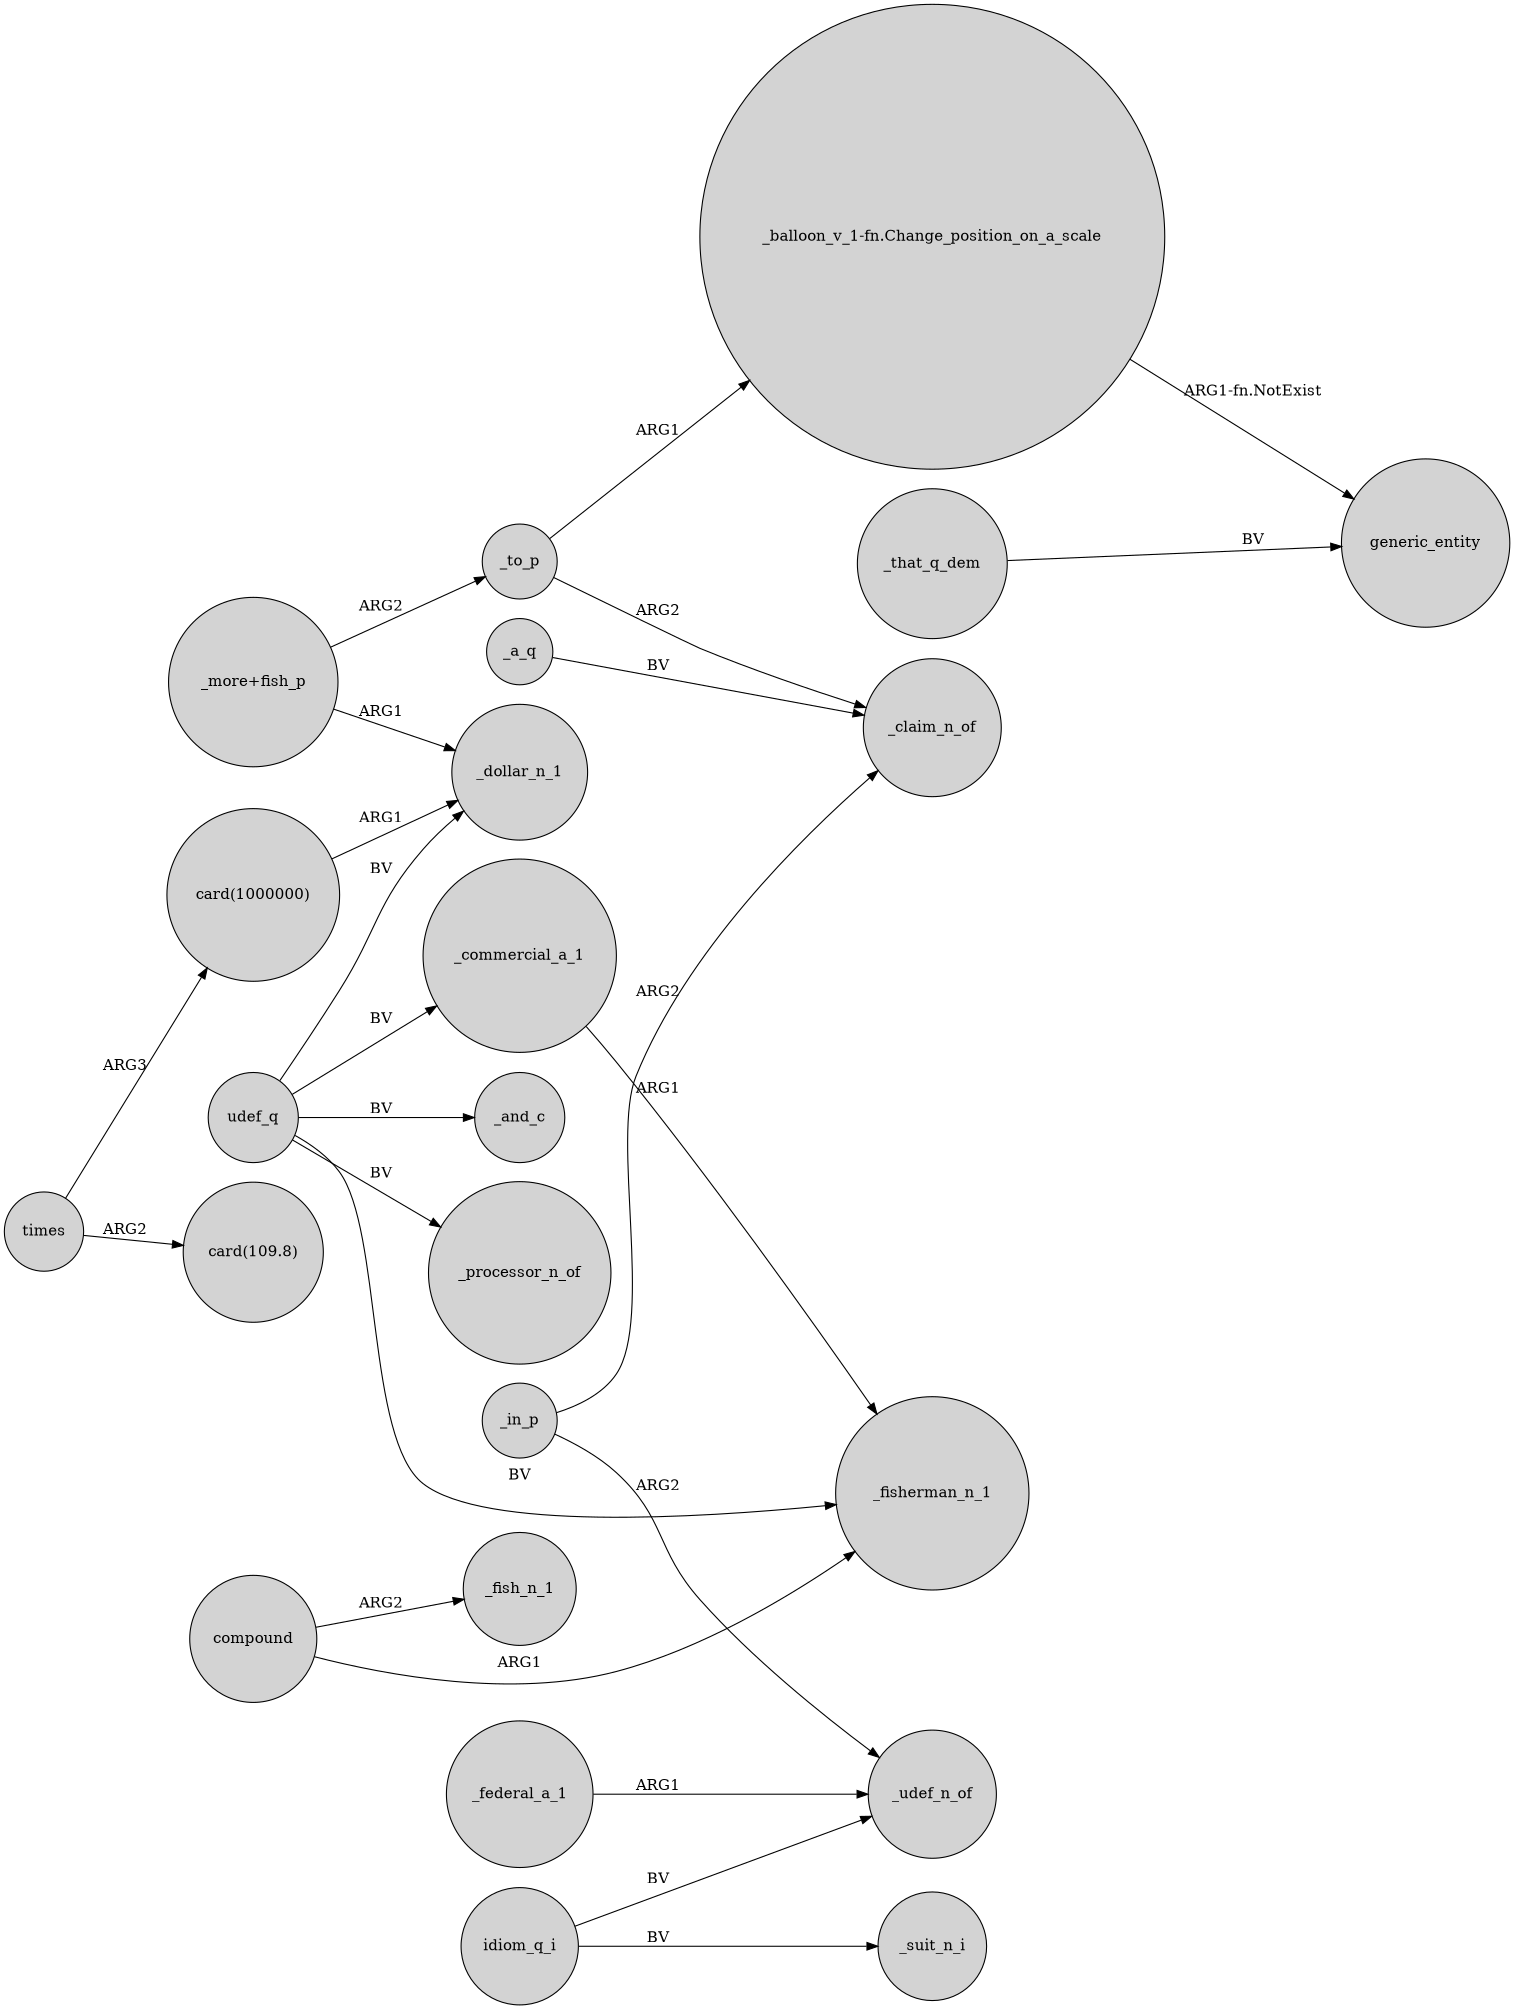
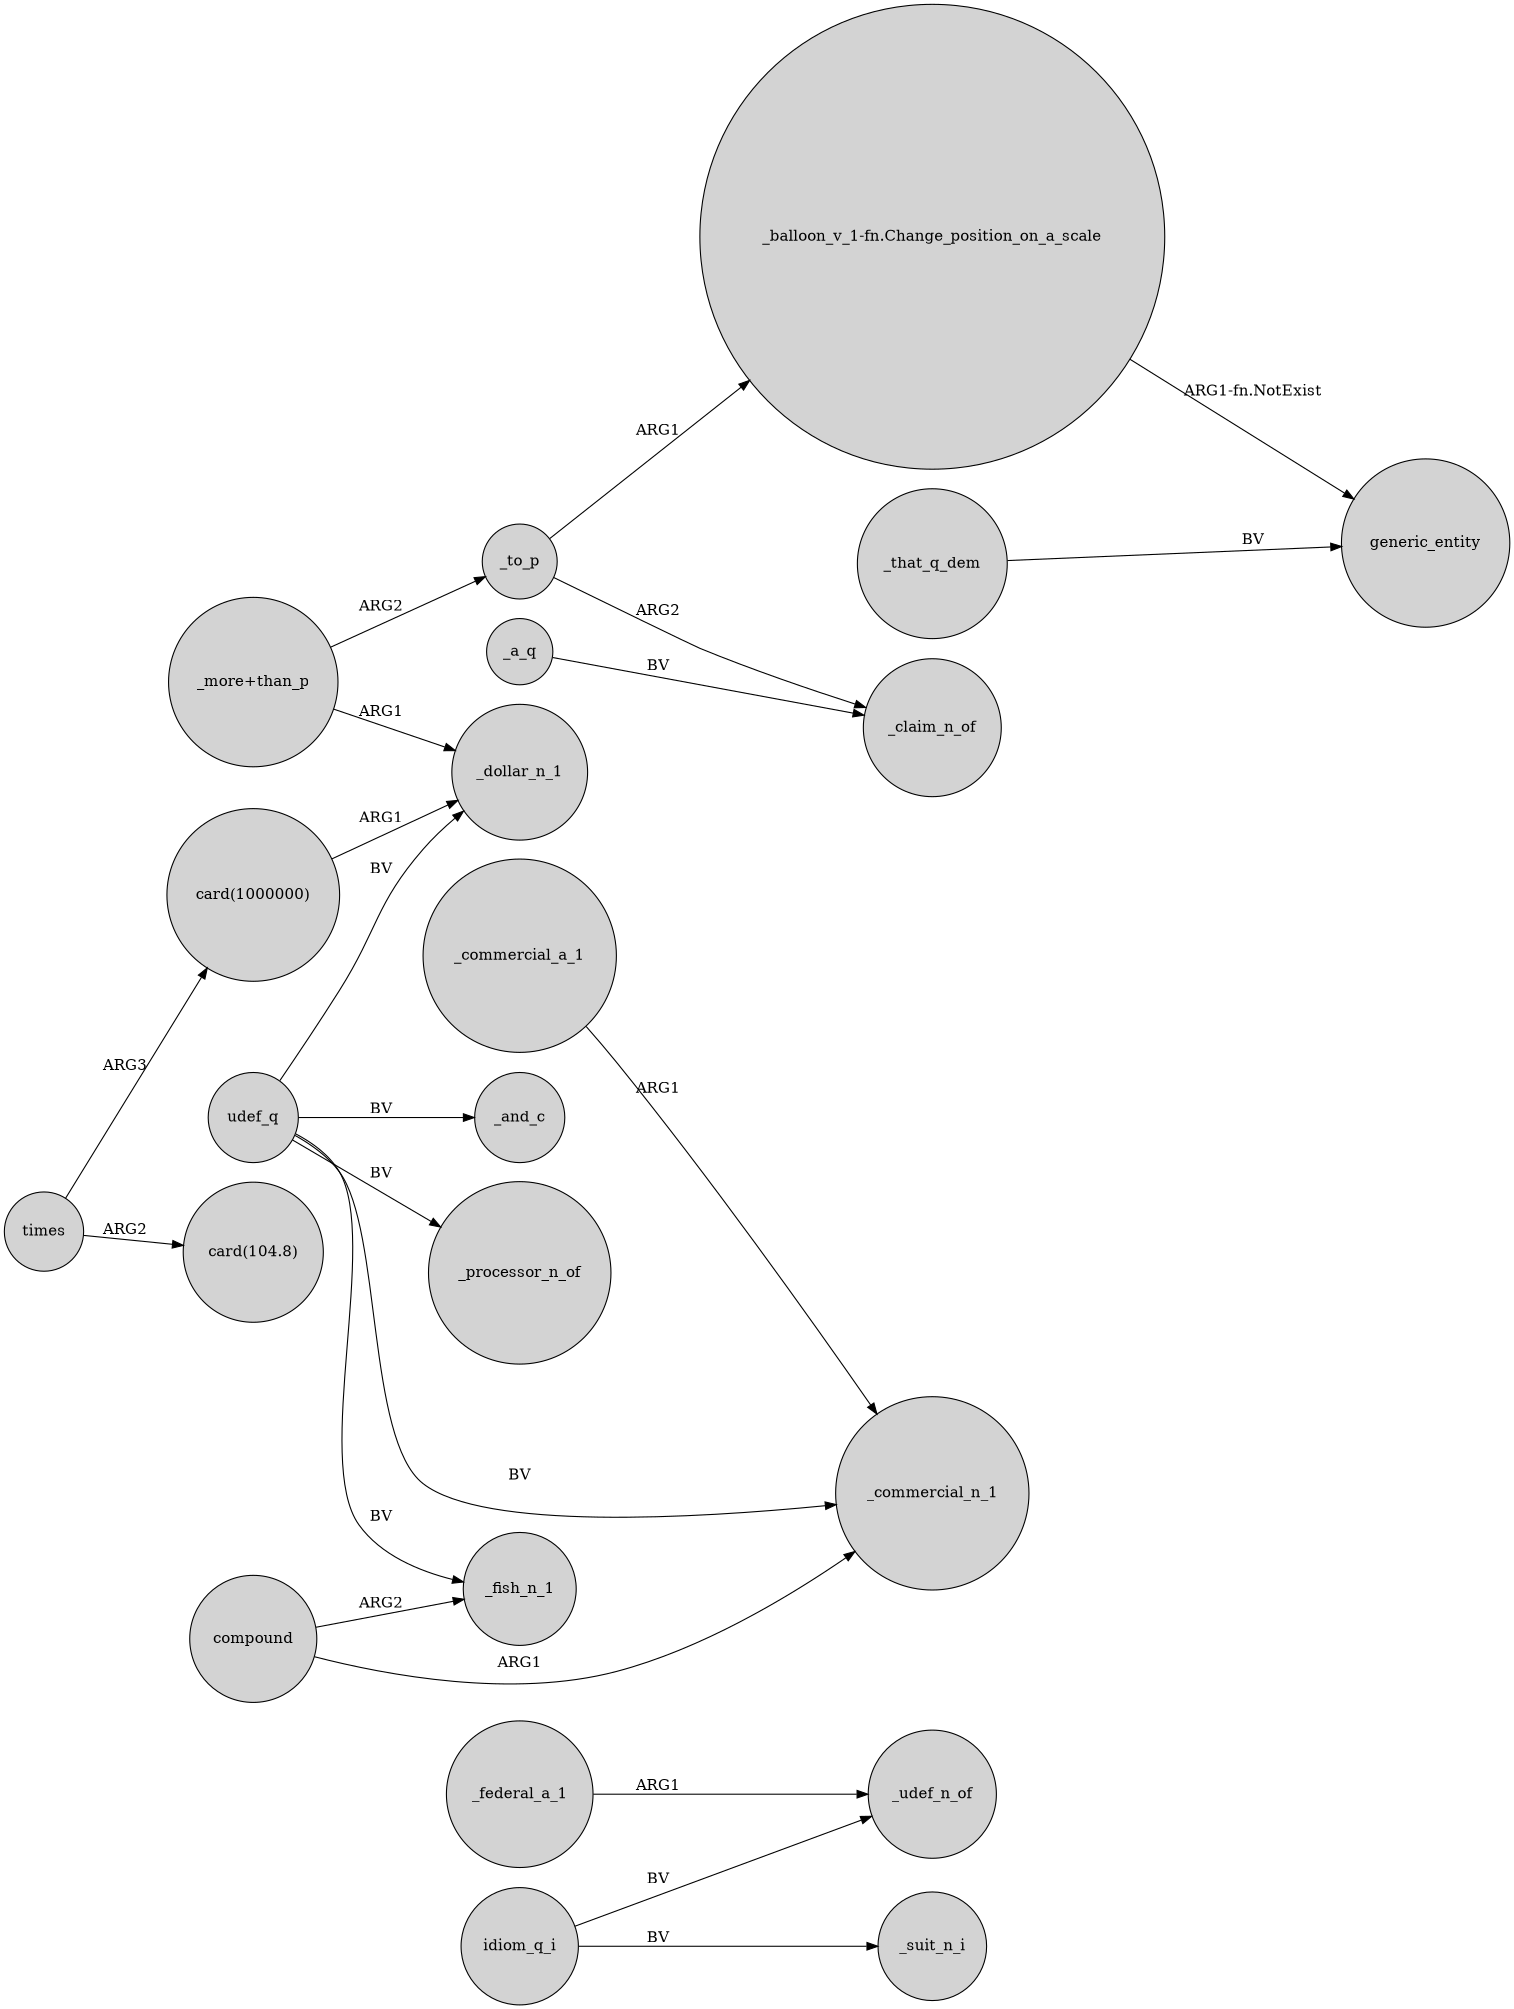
node "_more+fish_p": label "_more+fish_p" -> "_more+than_p"
edge "udef_q" -> "_commercial_a_1": now "udef_q" -> "_fish_n_1"
node "card(109.8)": label "card(109.8)" -> "card(104.8)"
node "_in_p": removed
node "_fisherman_n_1": label "_fisherman_n_1" -> "_commercial_n_1"
